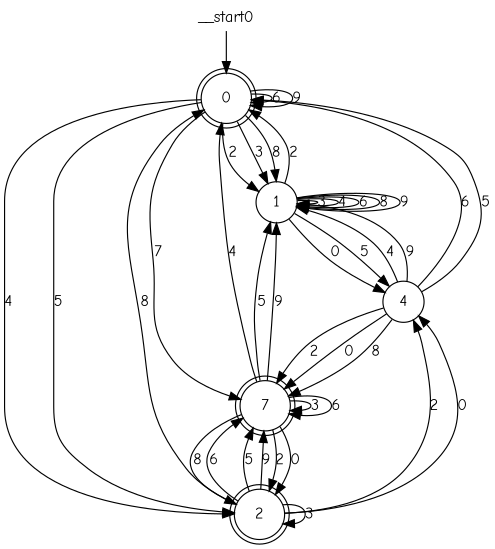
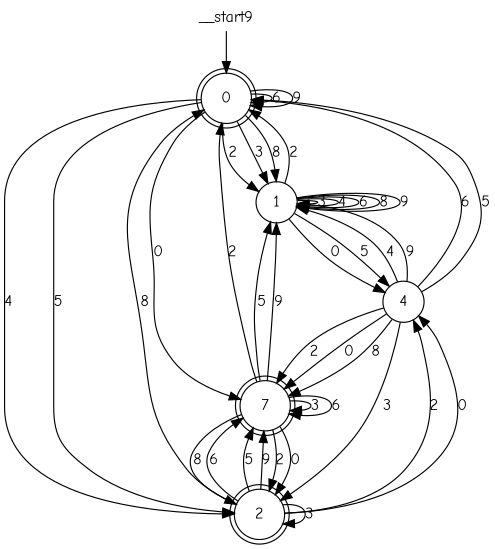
node "__start0": label "__start0" -> "__start9"
edge "0" -> "7": label "7" -> "0"
edge "7" -> "0": label "4" -> "2"
edge "4" -> "2": added, label "3"
